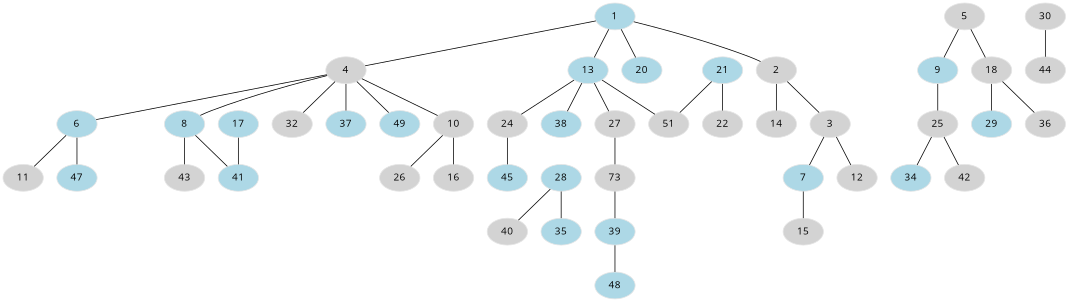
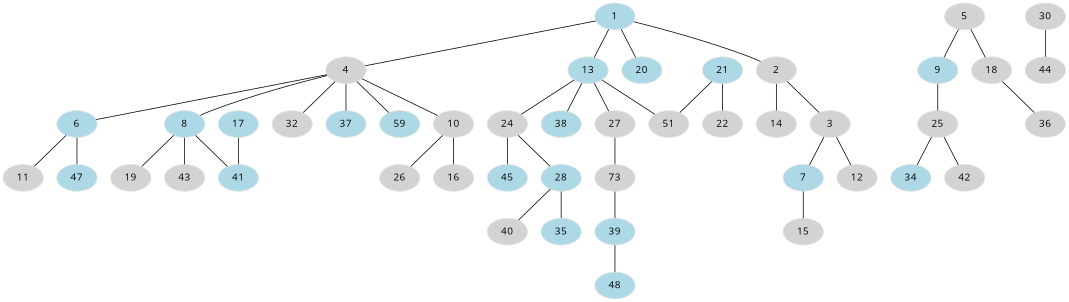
node "49": label "49" -> "59"
node "29": removed
edge "24" -- "28": added
node "19": added
